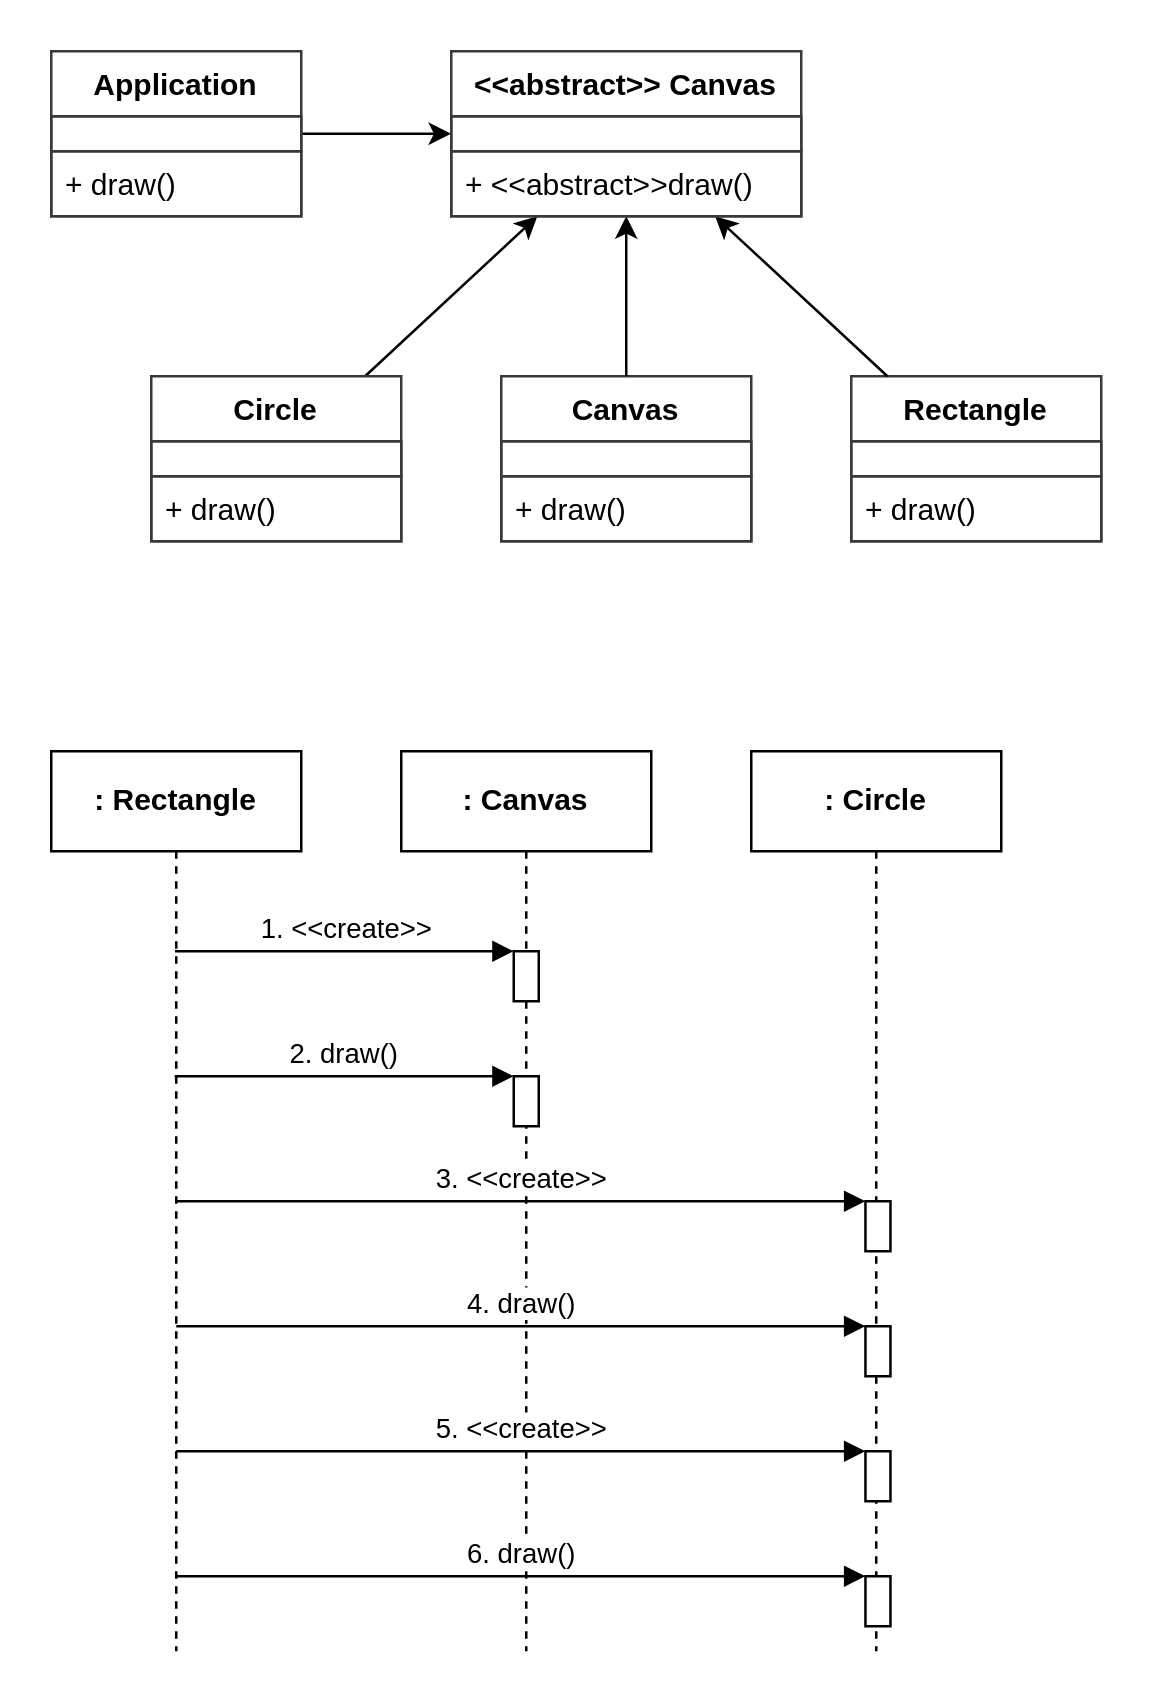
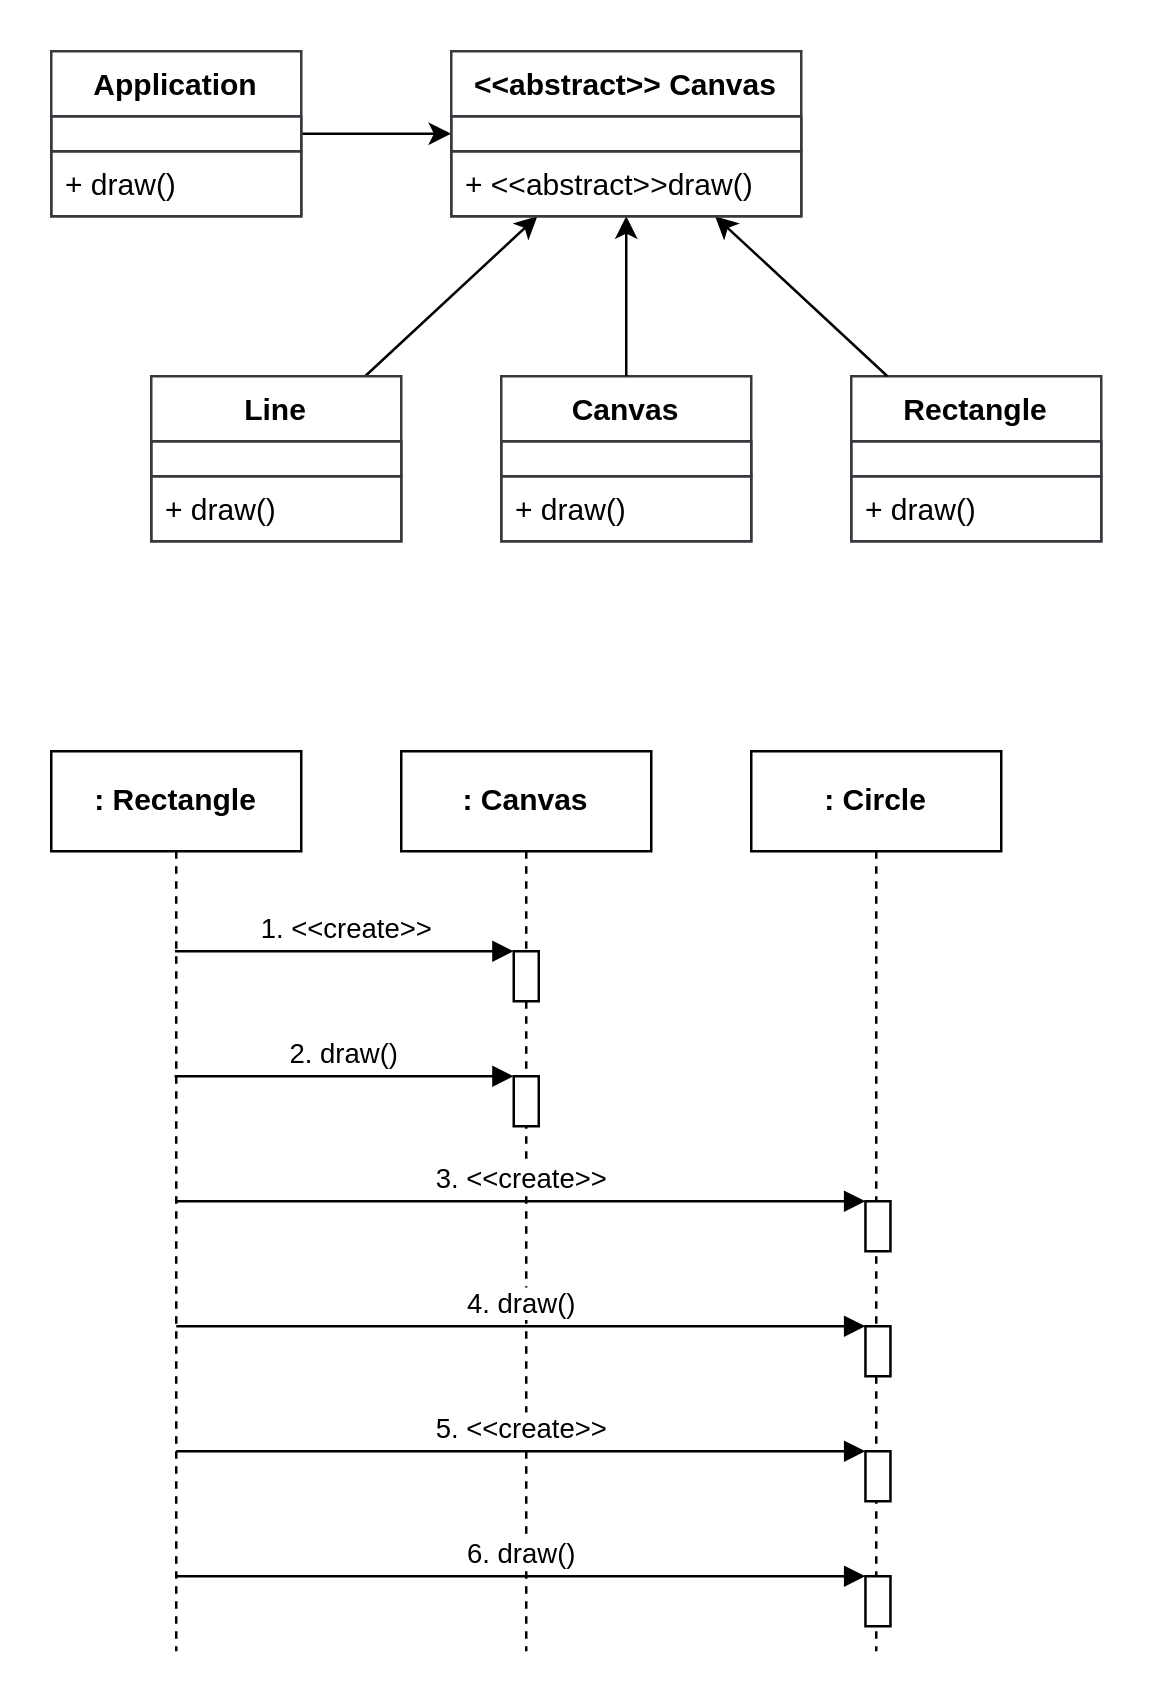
node "Circle": label "Circle" -> "Line"
